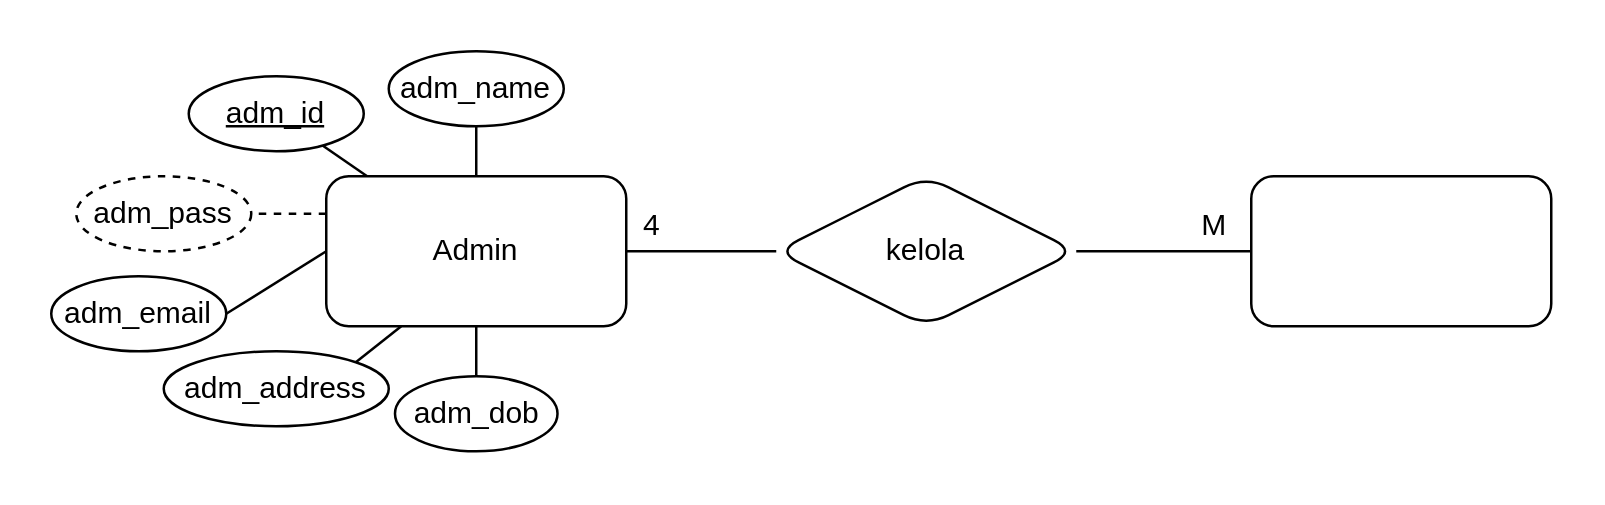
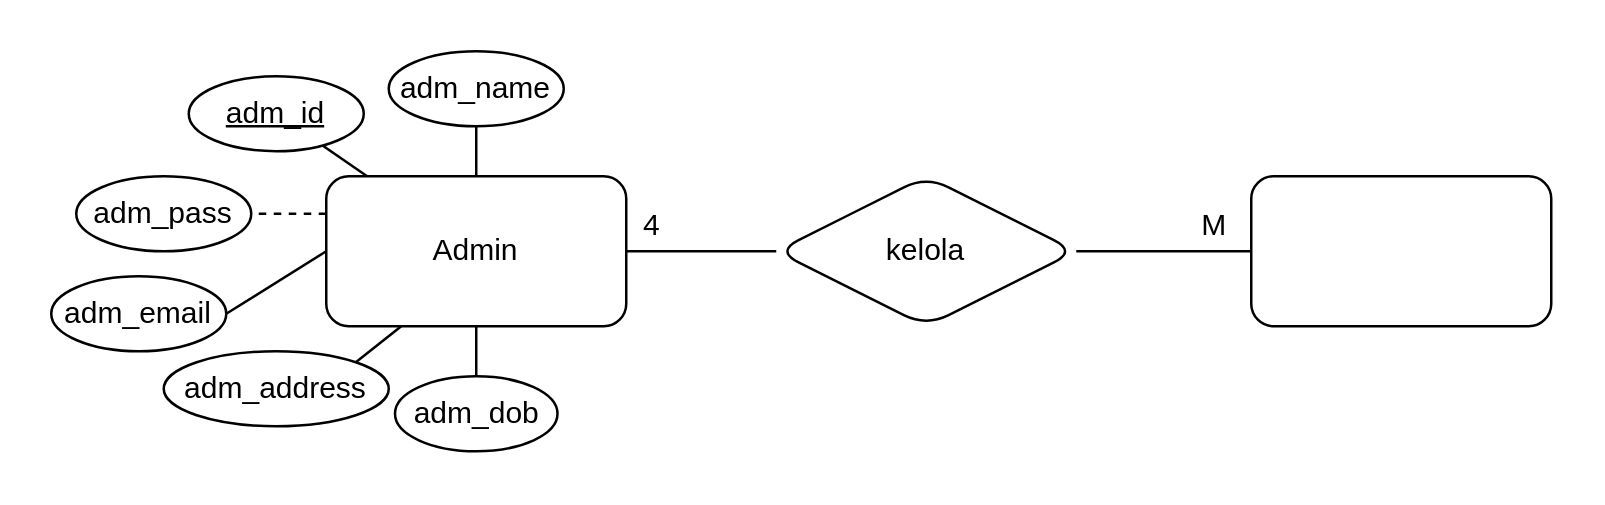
node "adm_pass": style dashed -> solid
